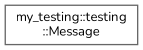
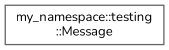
node "my_testing::testing ::Message": label "my_testing::testing ::Message" -> "my_namespace::testing ::Message"
